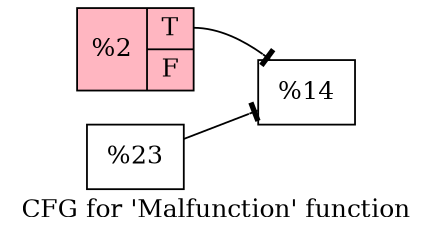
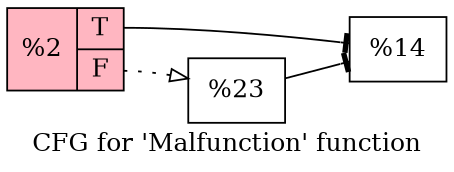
edge "%2" -> "%23": added
